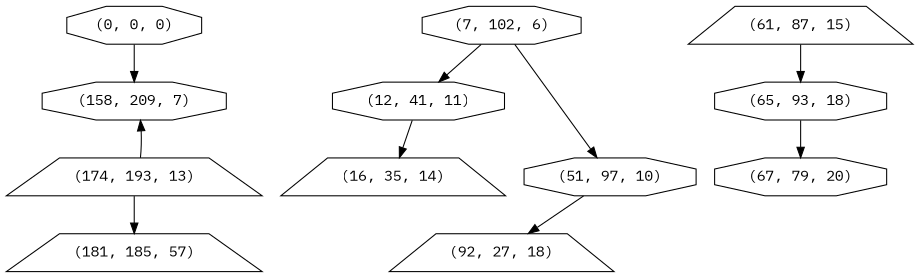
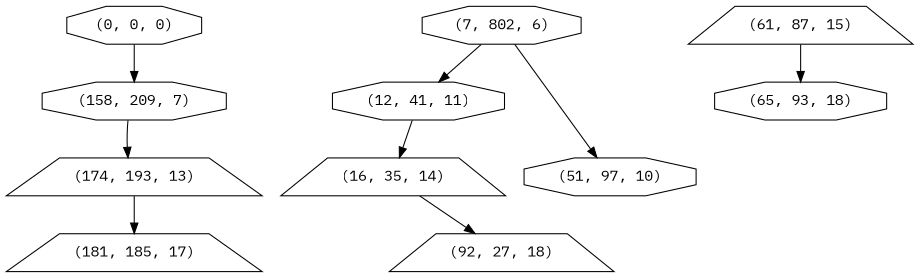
node "(7, 102, 6)": label "(7, 102, 6)" -> "(7, 802, 6)"
edge "(174, 193, 13)" -> "(158, 209, 7)": reversed
node "(67, 79, 20)": removed
edge "(51, 97, 10)" -> "(92, 27, 18)": now "(16, 35, 14)" -> "(92, 27, 18)"
node "(181, 185, 57)": label "(181, 185, 57)" -> "(181, 185, 17)"
